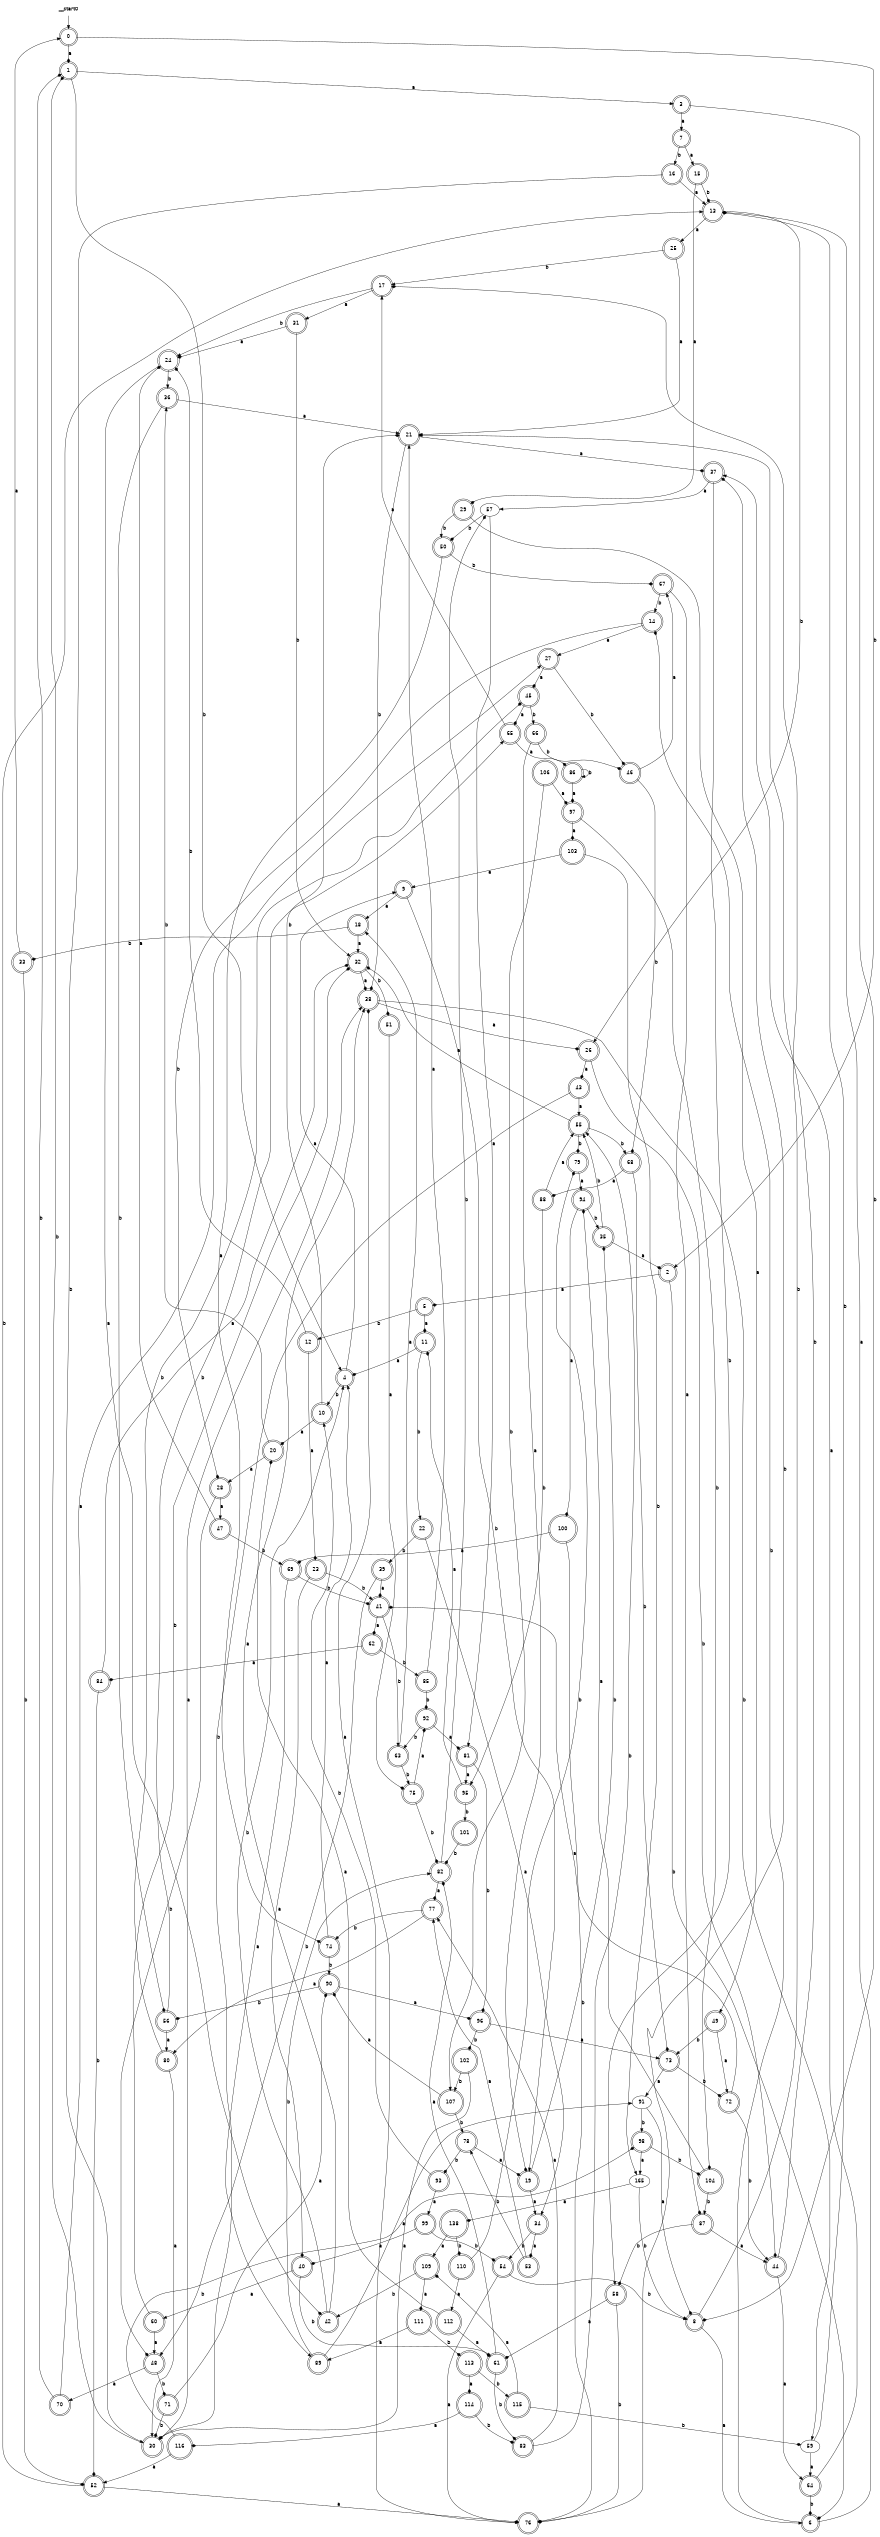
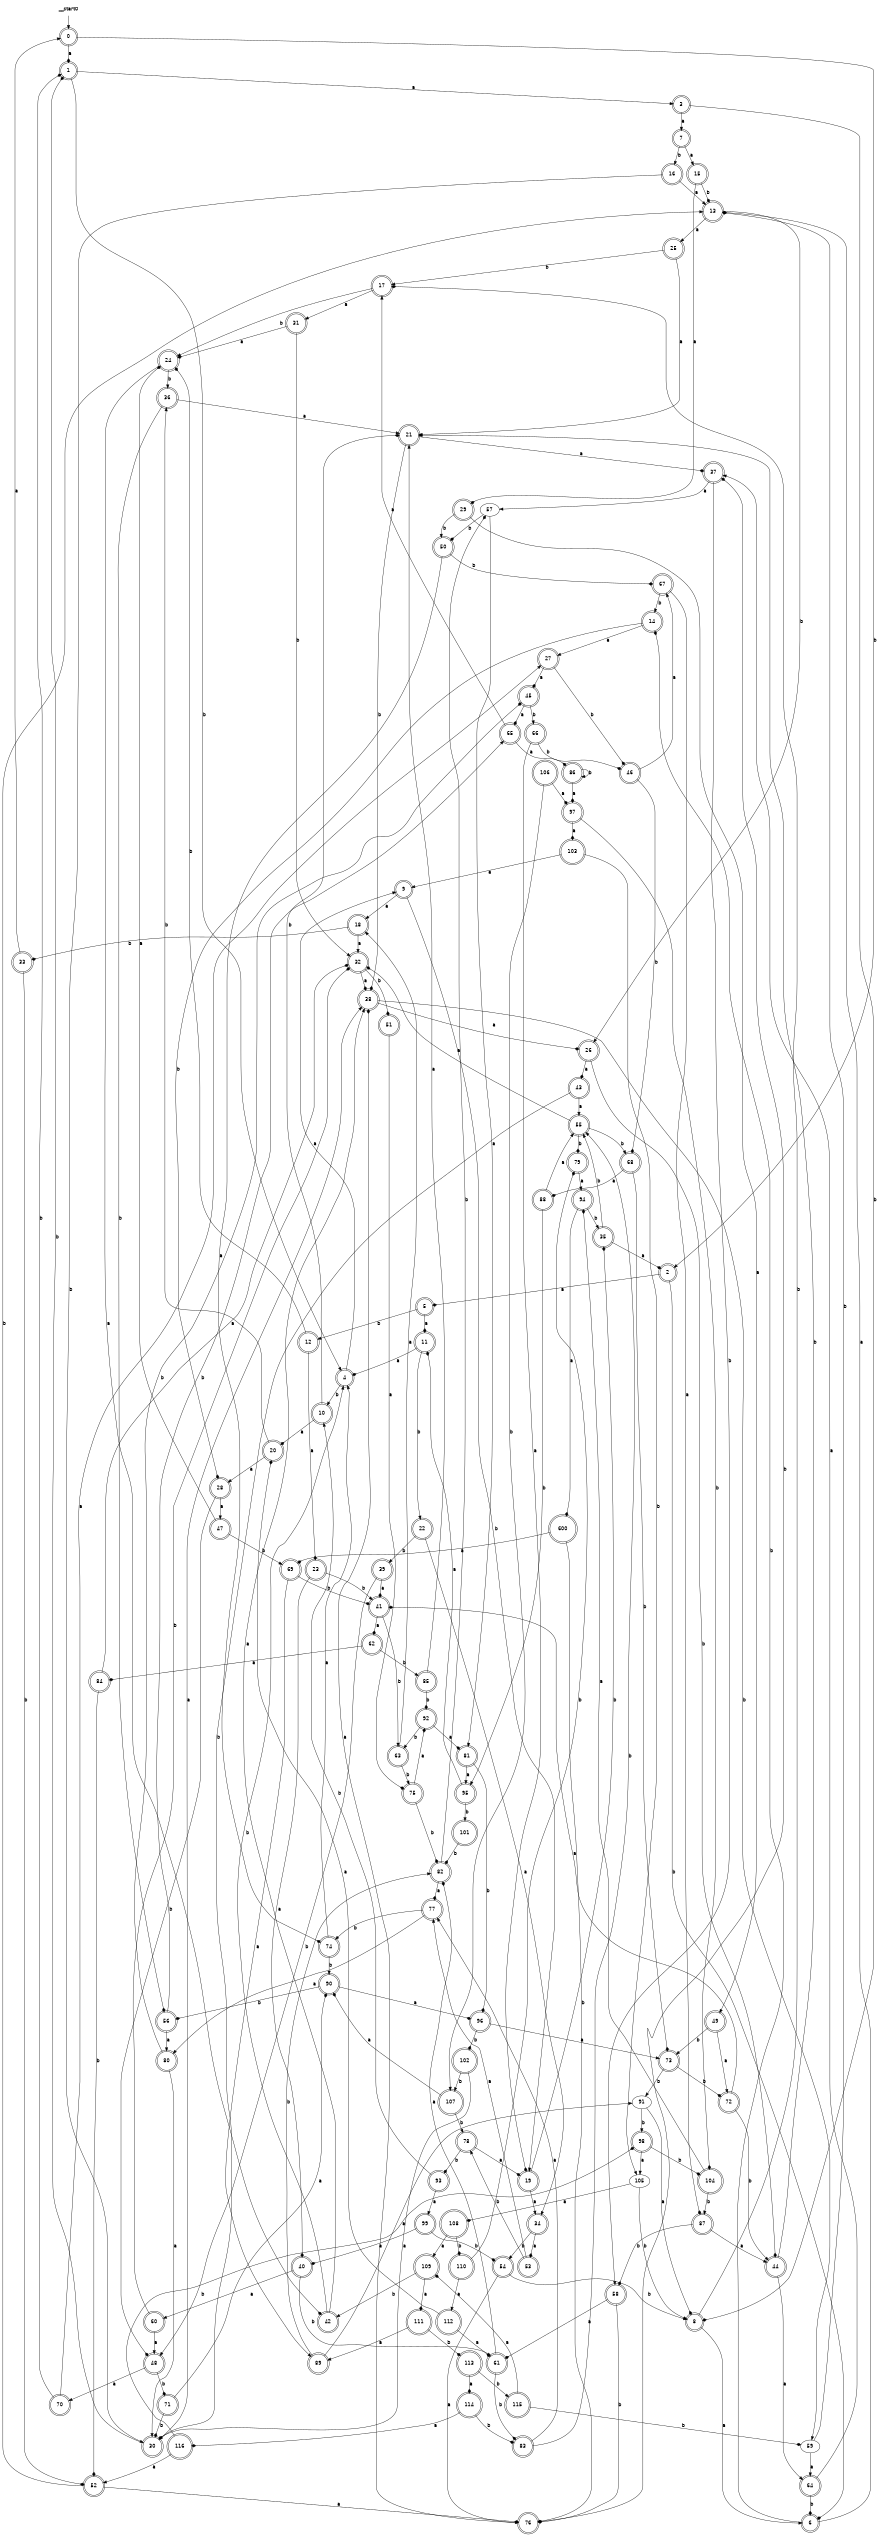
node "100": label "100" -> "600"
edge "73" -> "91": label "a" -> "b"
node "165": label "165" -> "105"
node "138": label "138" -> "108"
